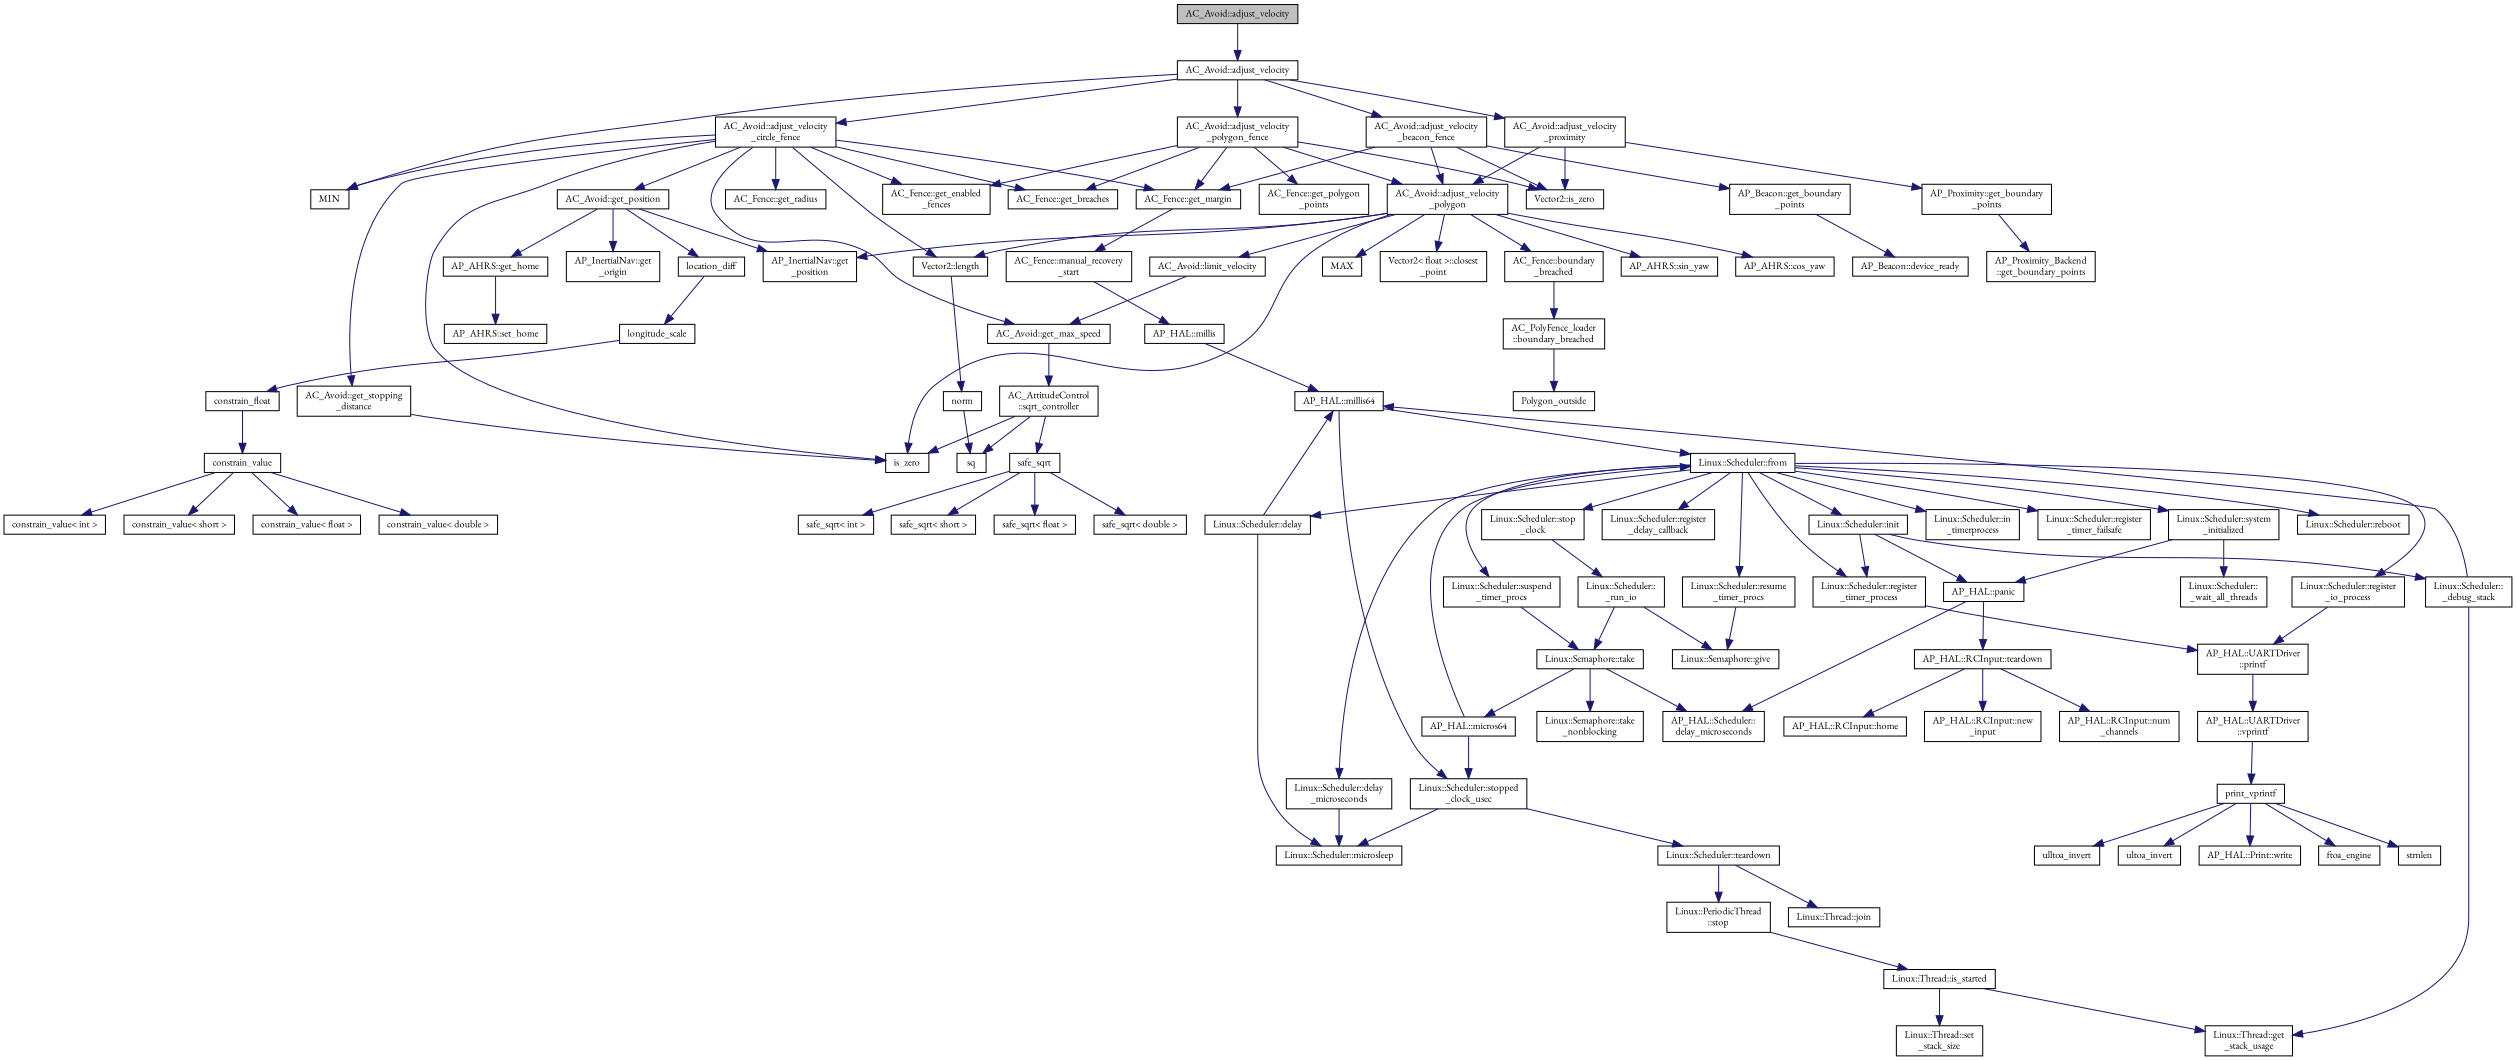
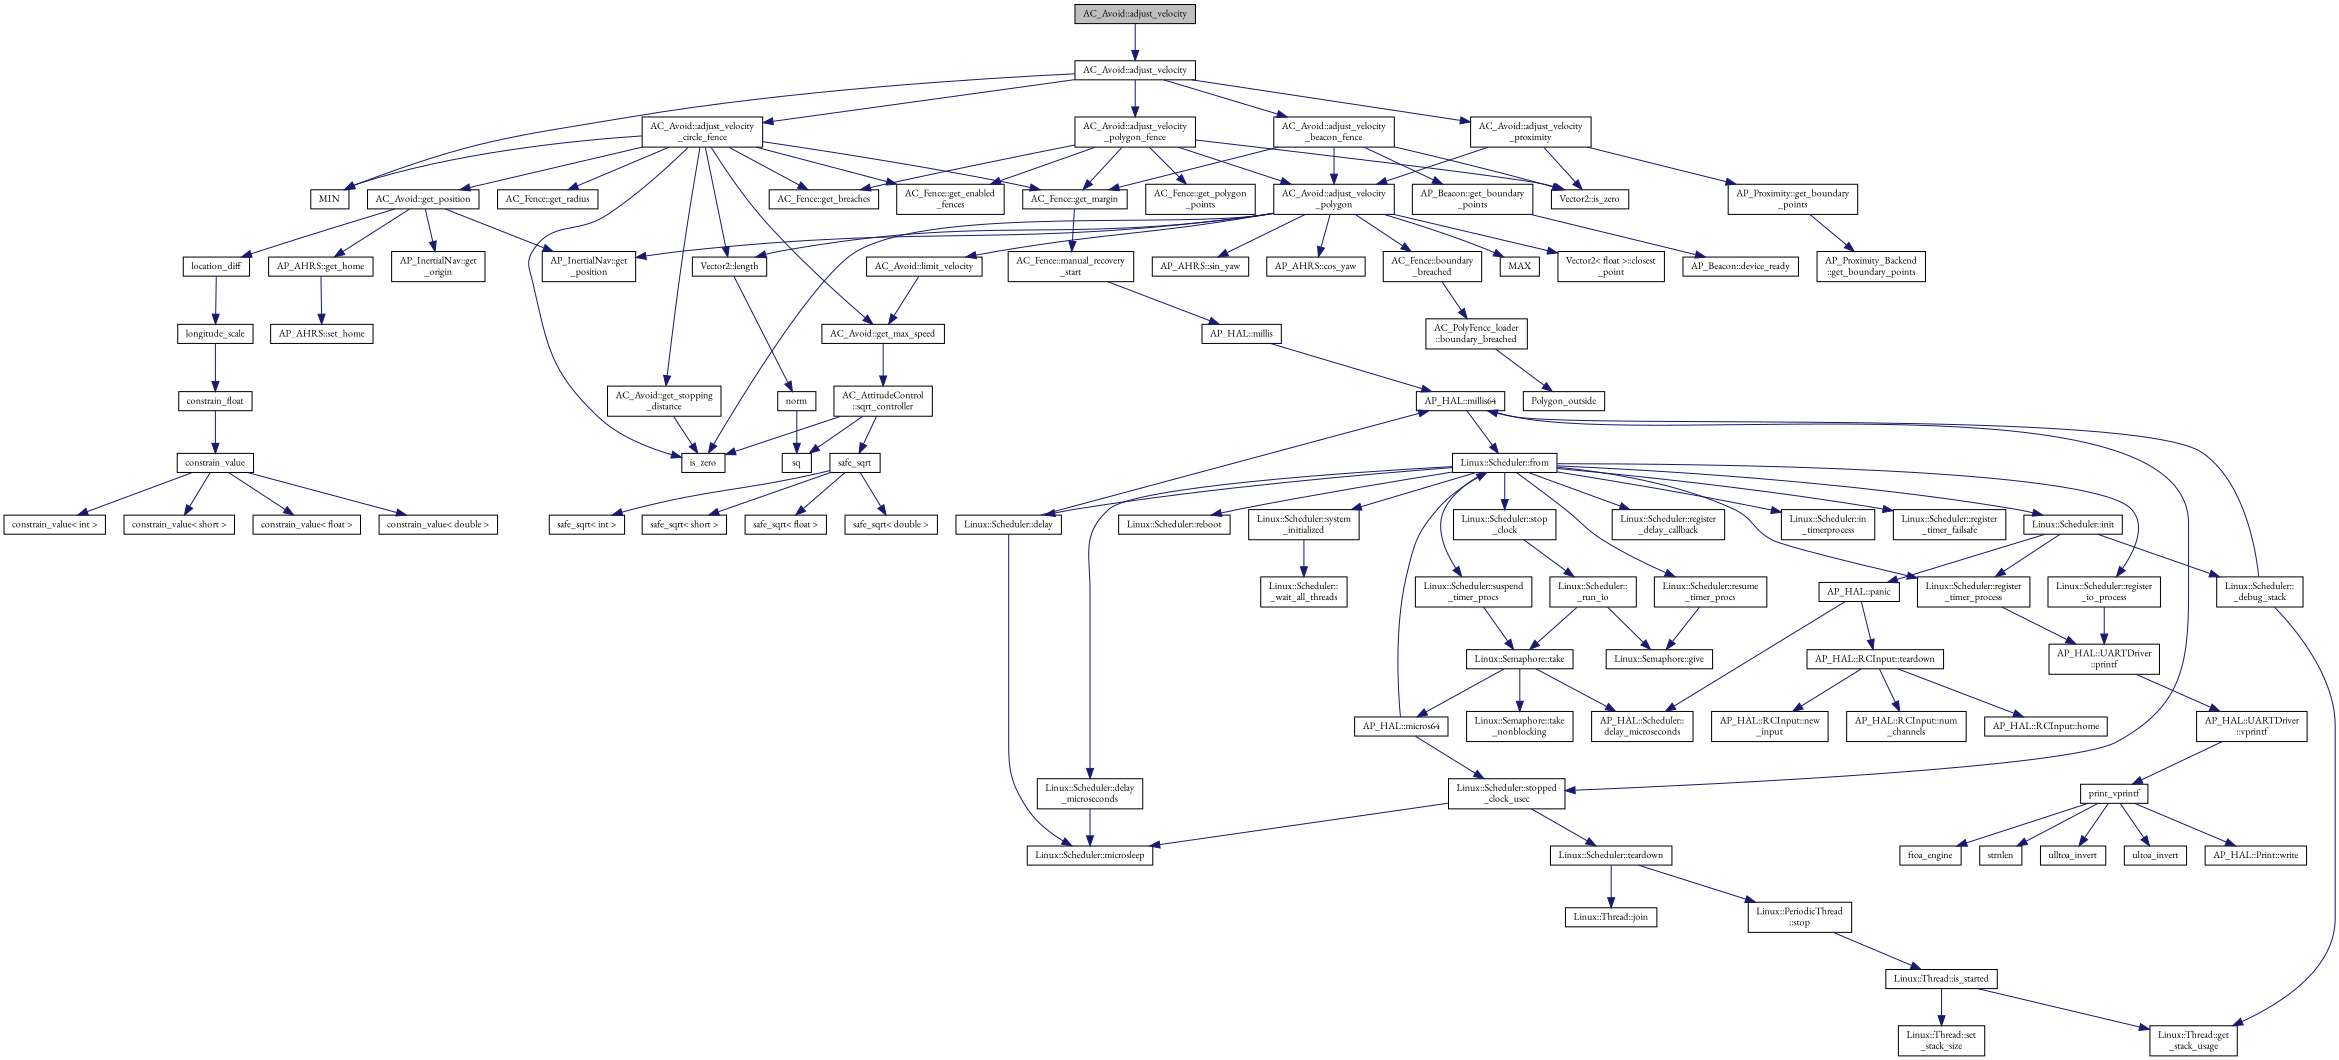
edge "Linux::Scheduler::system _initialized" -> "AP_HAL::panic": removed
